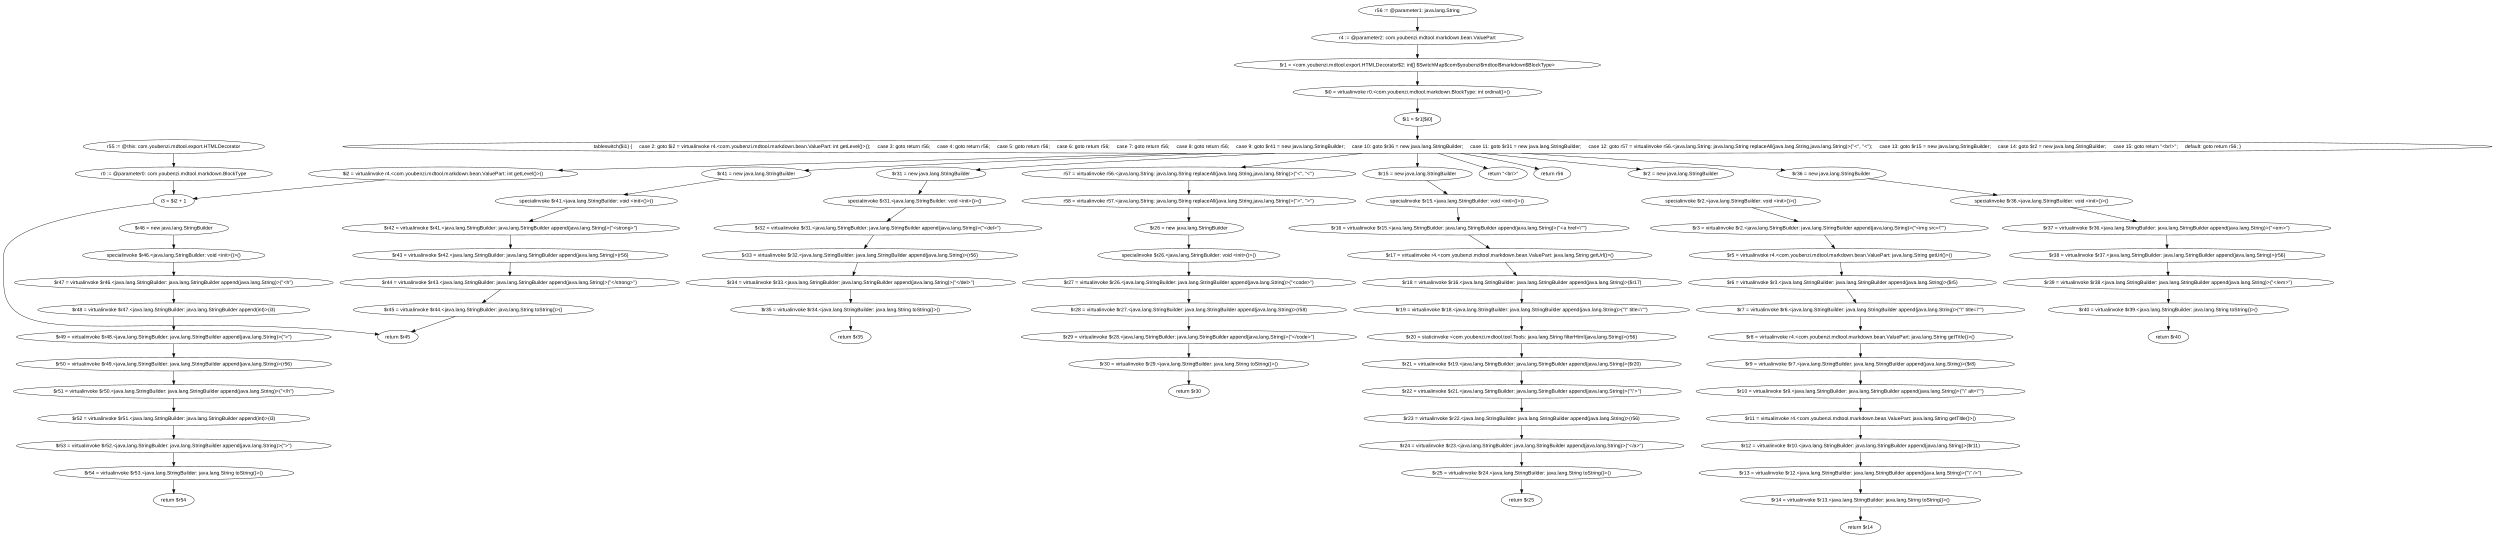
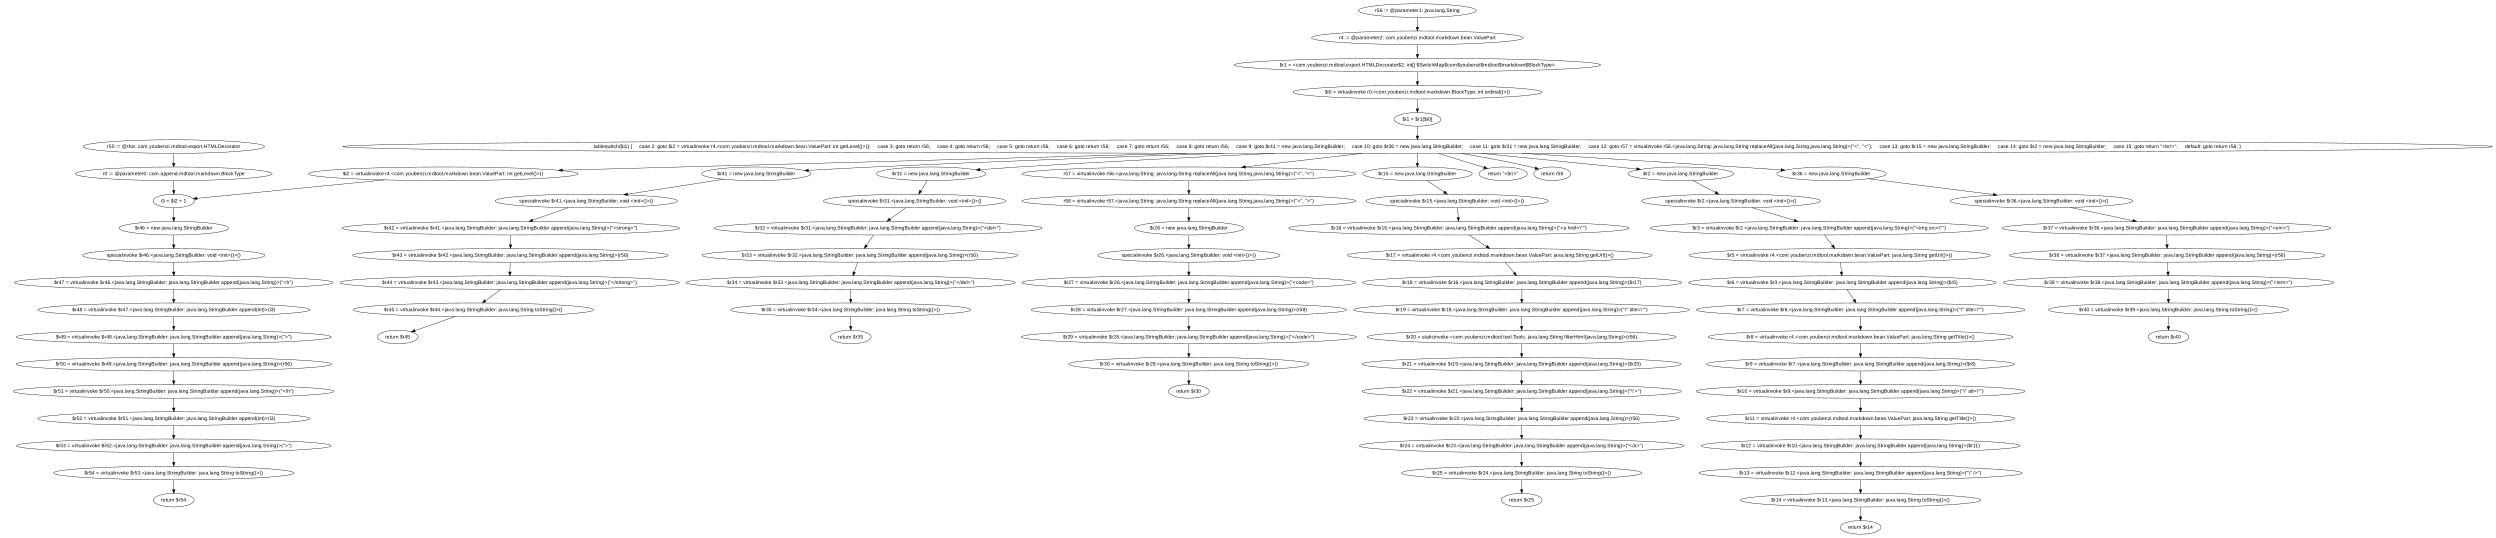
node "r0 := @parameter0: com.youbenzi.mdtool.markdown.BlockType": label "r0 := @parameter0: com.youbenzi.mdtool.markdown.BlockType" -> "r0 := @parameter0: com.append.mdtool.markdown.BlockType"
edge "$r2 = new java.lang.StringBuilder" -> "specialinvoke $r2.<java.lang.StringBuilder: void <init>()>()": added
edge "i3 = $i2 + 1" -> "return $r45": now "i3 = $i2 + 1" -> "$r46 = new java.lang.StringBuilder"
